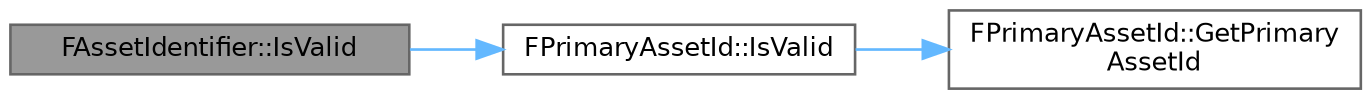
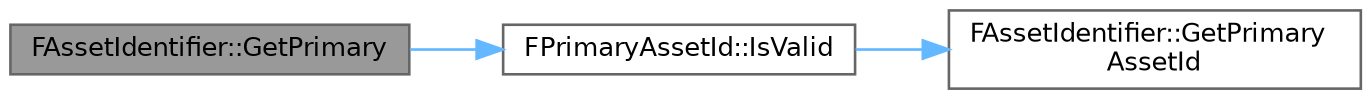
node "FAssetIdentifier::IsValid": label "FAssetIdentifier::IsValid" -> "FAssetIdentifier::GetPrimary"
node "FPrimaryAssetId::GetPrimary AssetId": label "FPrimaryAssetId::GetPrimary AssetId" -> "FAssetIdentifier::GetPrimary AssetId"
